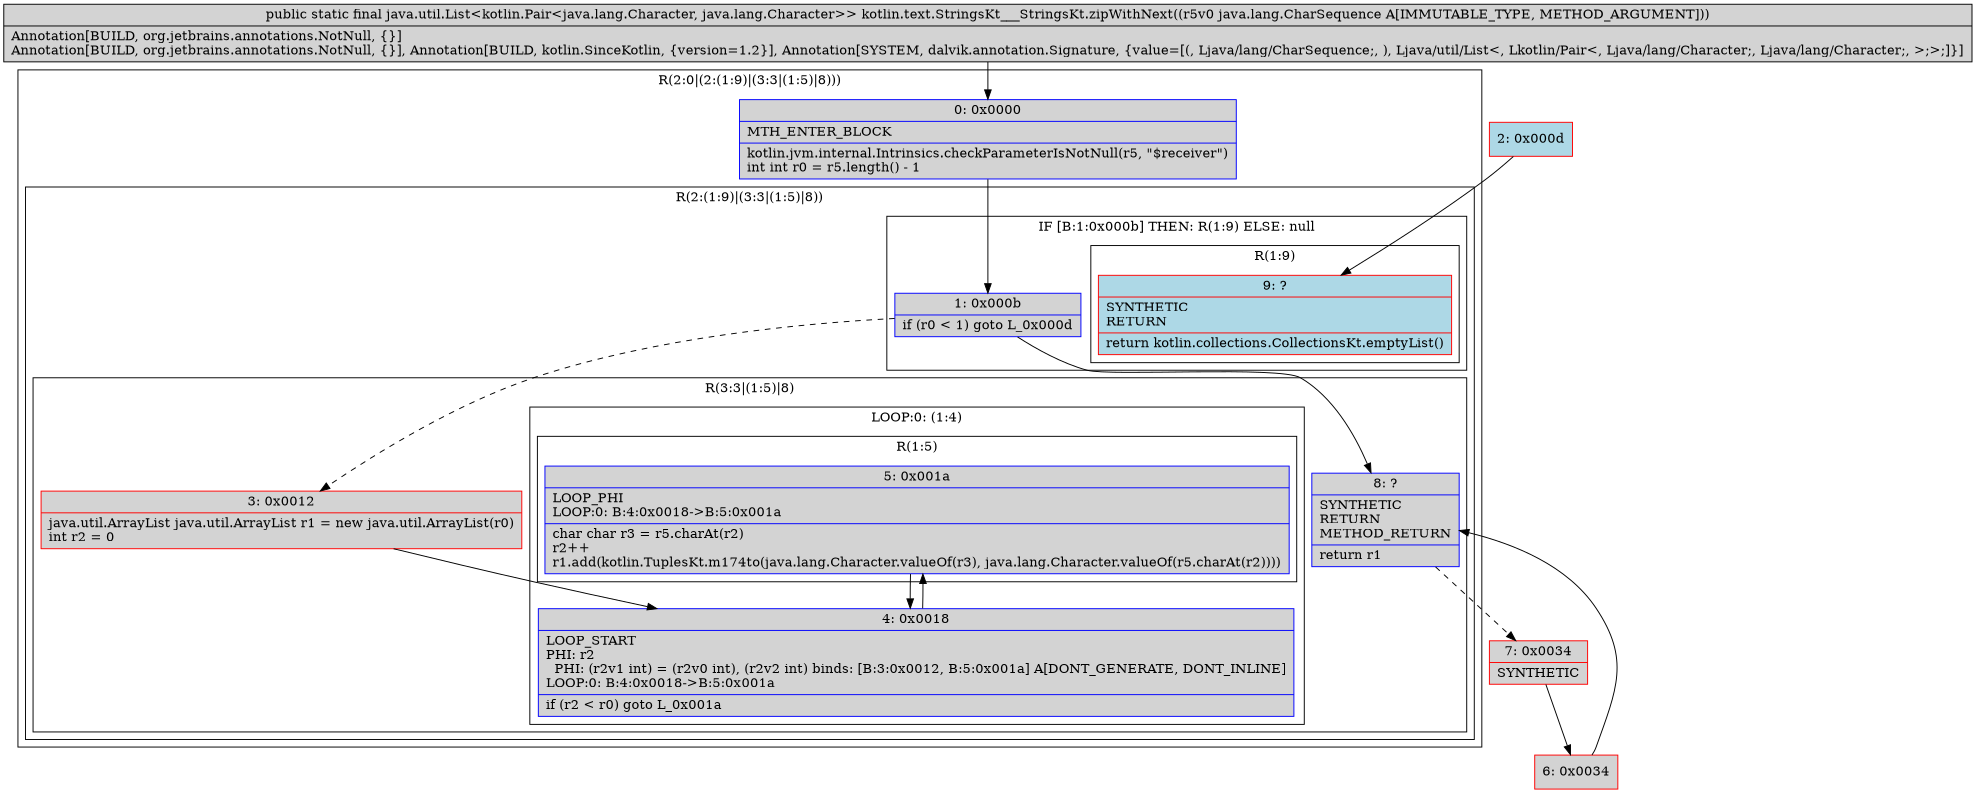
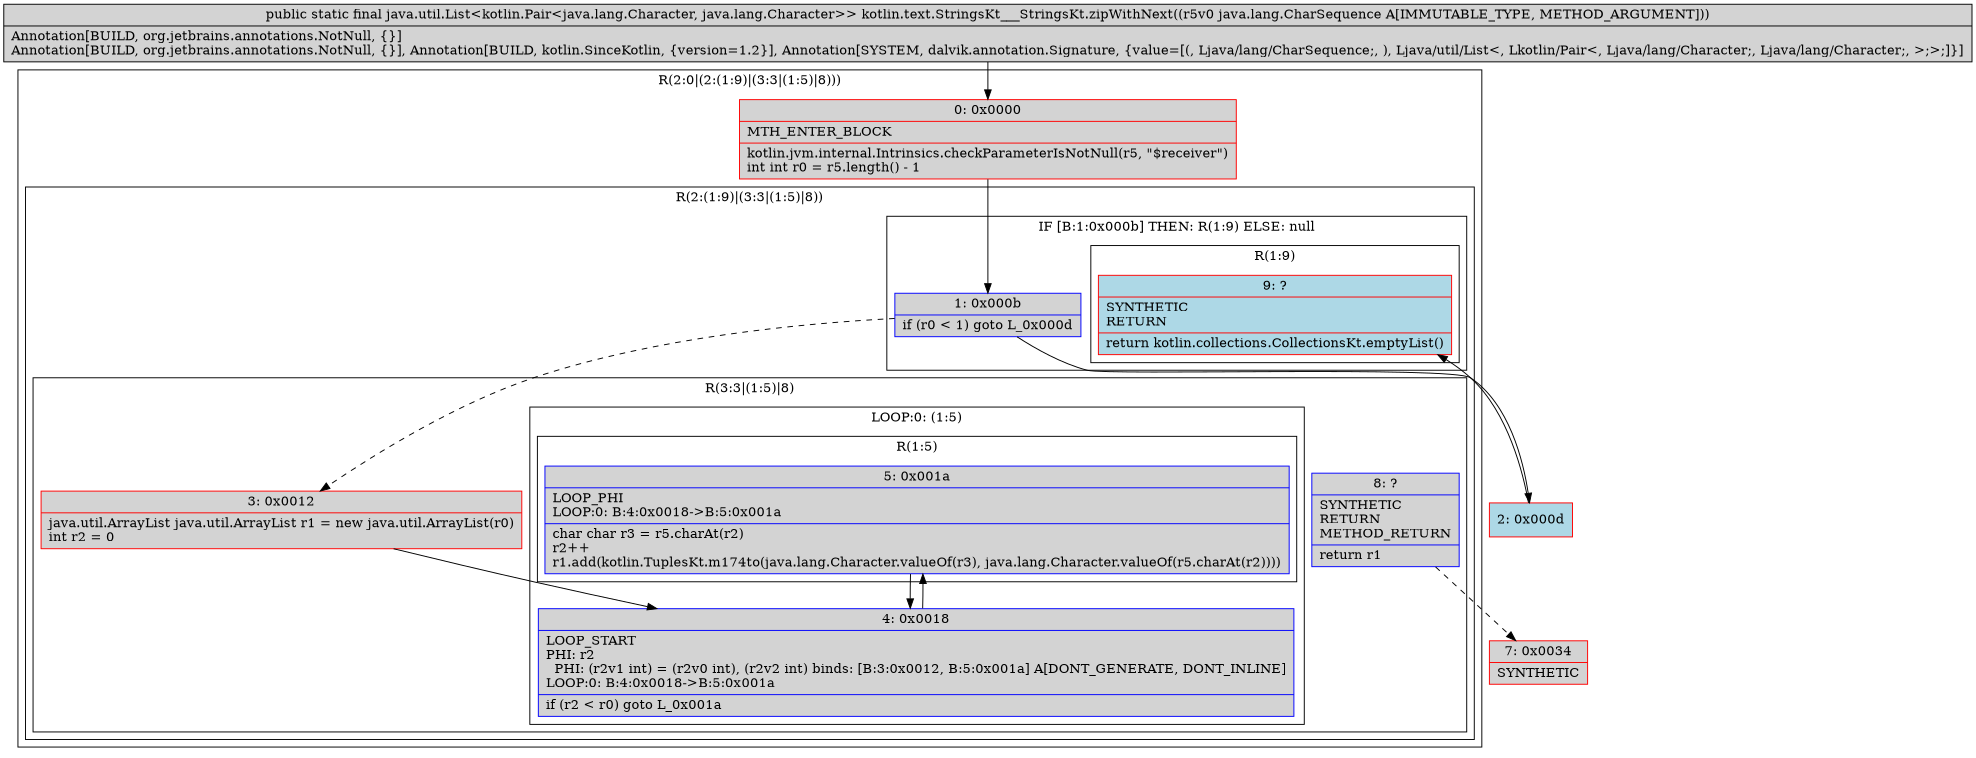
node "0: 0x0000": color blue -> red
edge "1: 0x000b" -> "8: ?": now "1: 0x000b" -> "2: 0x000d"
cluster "LOOP:0: (1:4)": label "LOOP:0: (1:4)" -> "LOOP:0: (1:5)"
node "6: 0x0034": removed
